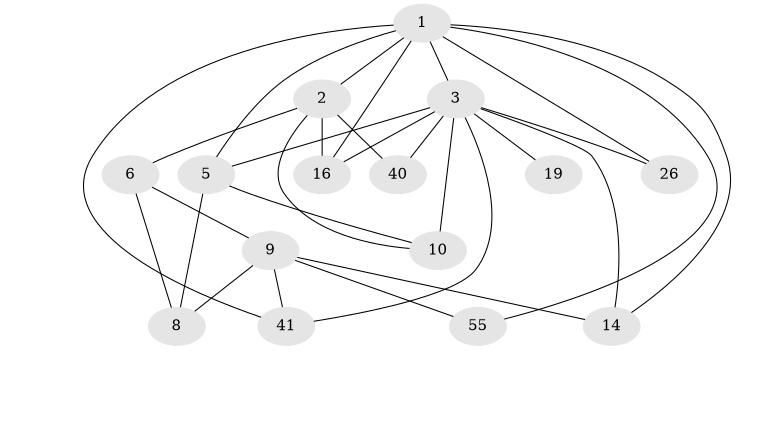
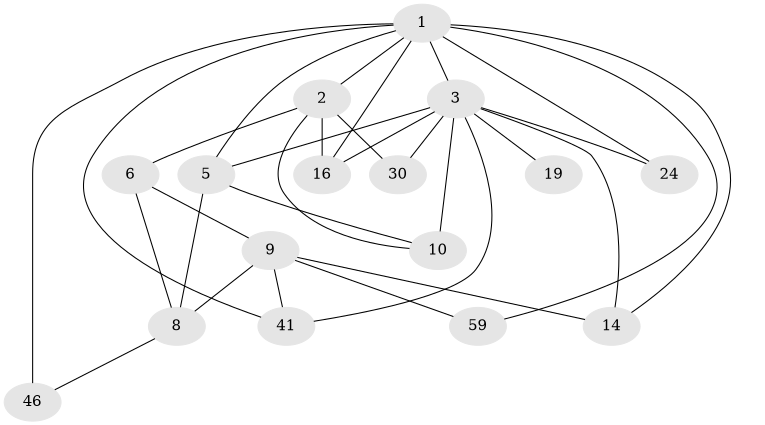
node "40": label "40" -> "30"
node "26": label "26" -> "24"
node "55": label "55" -> "59"
node "46": added
